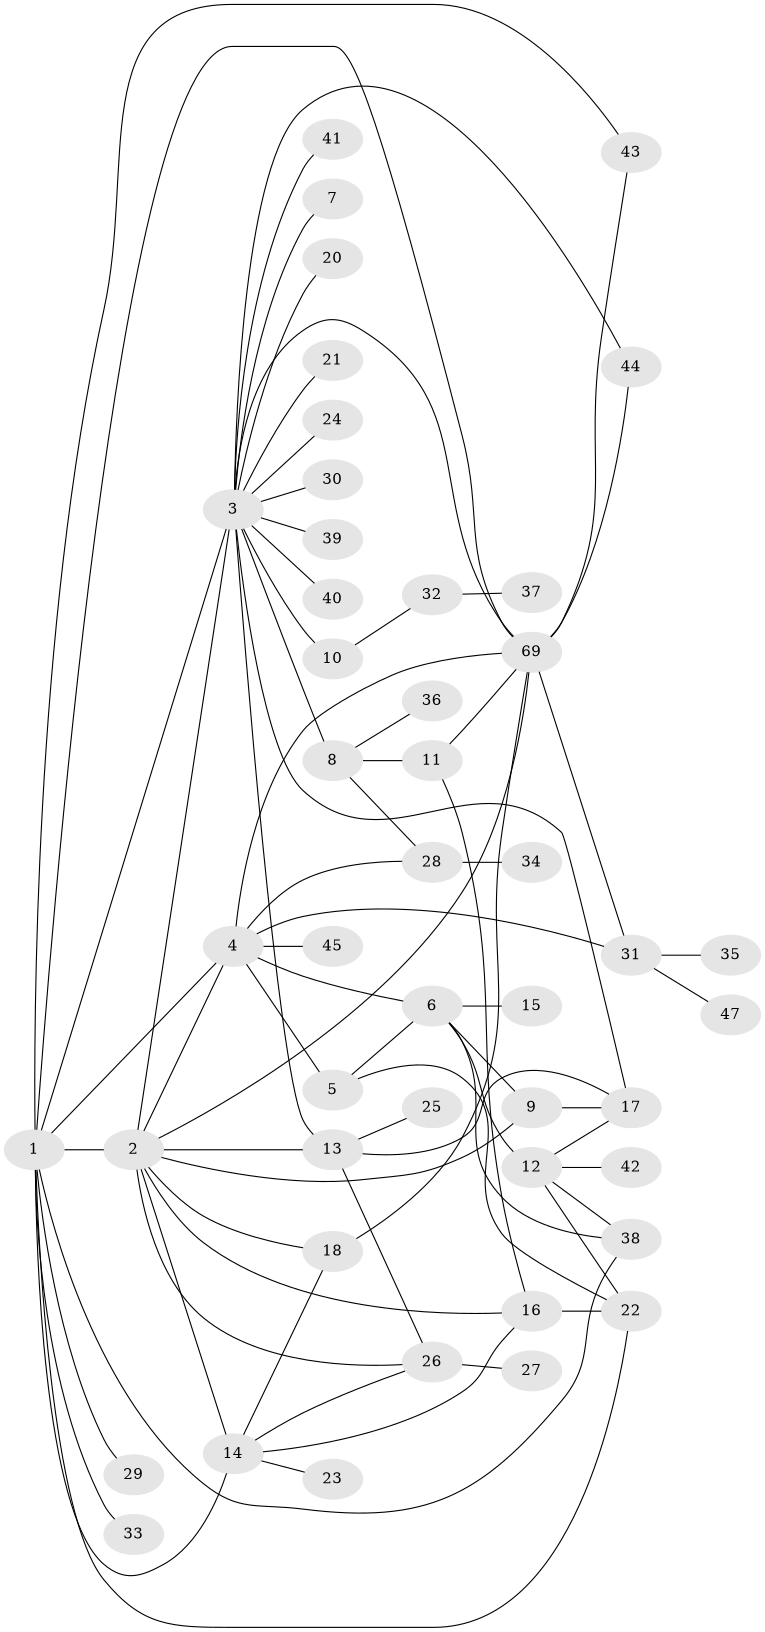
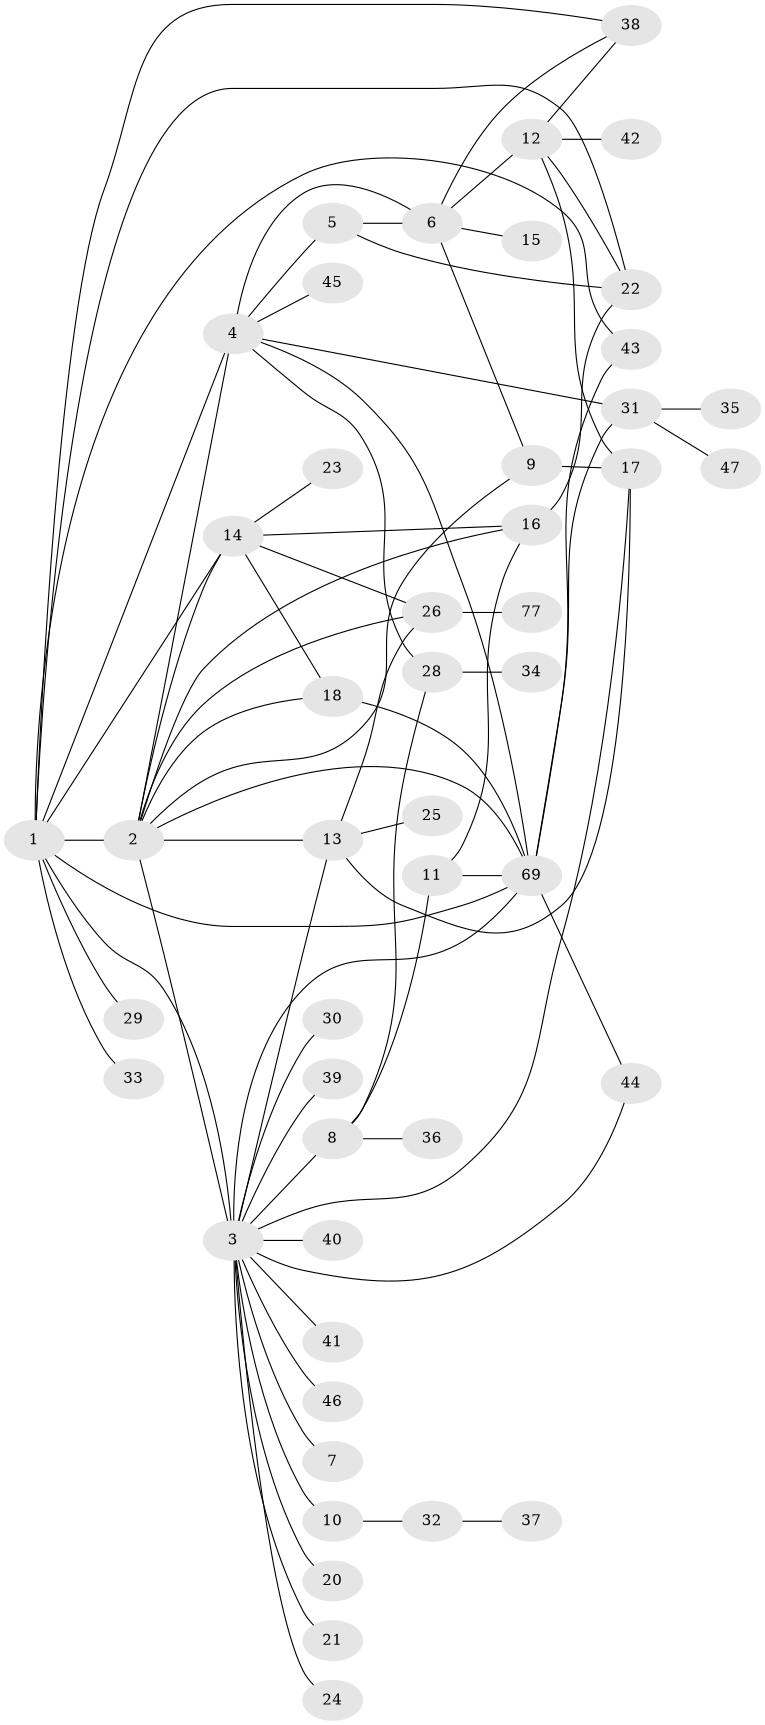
node "27": label "27" -> "77"
node "46": added
